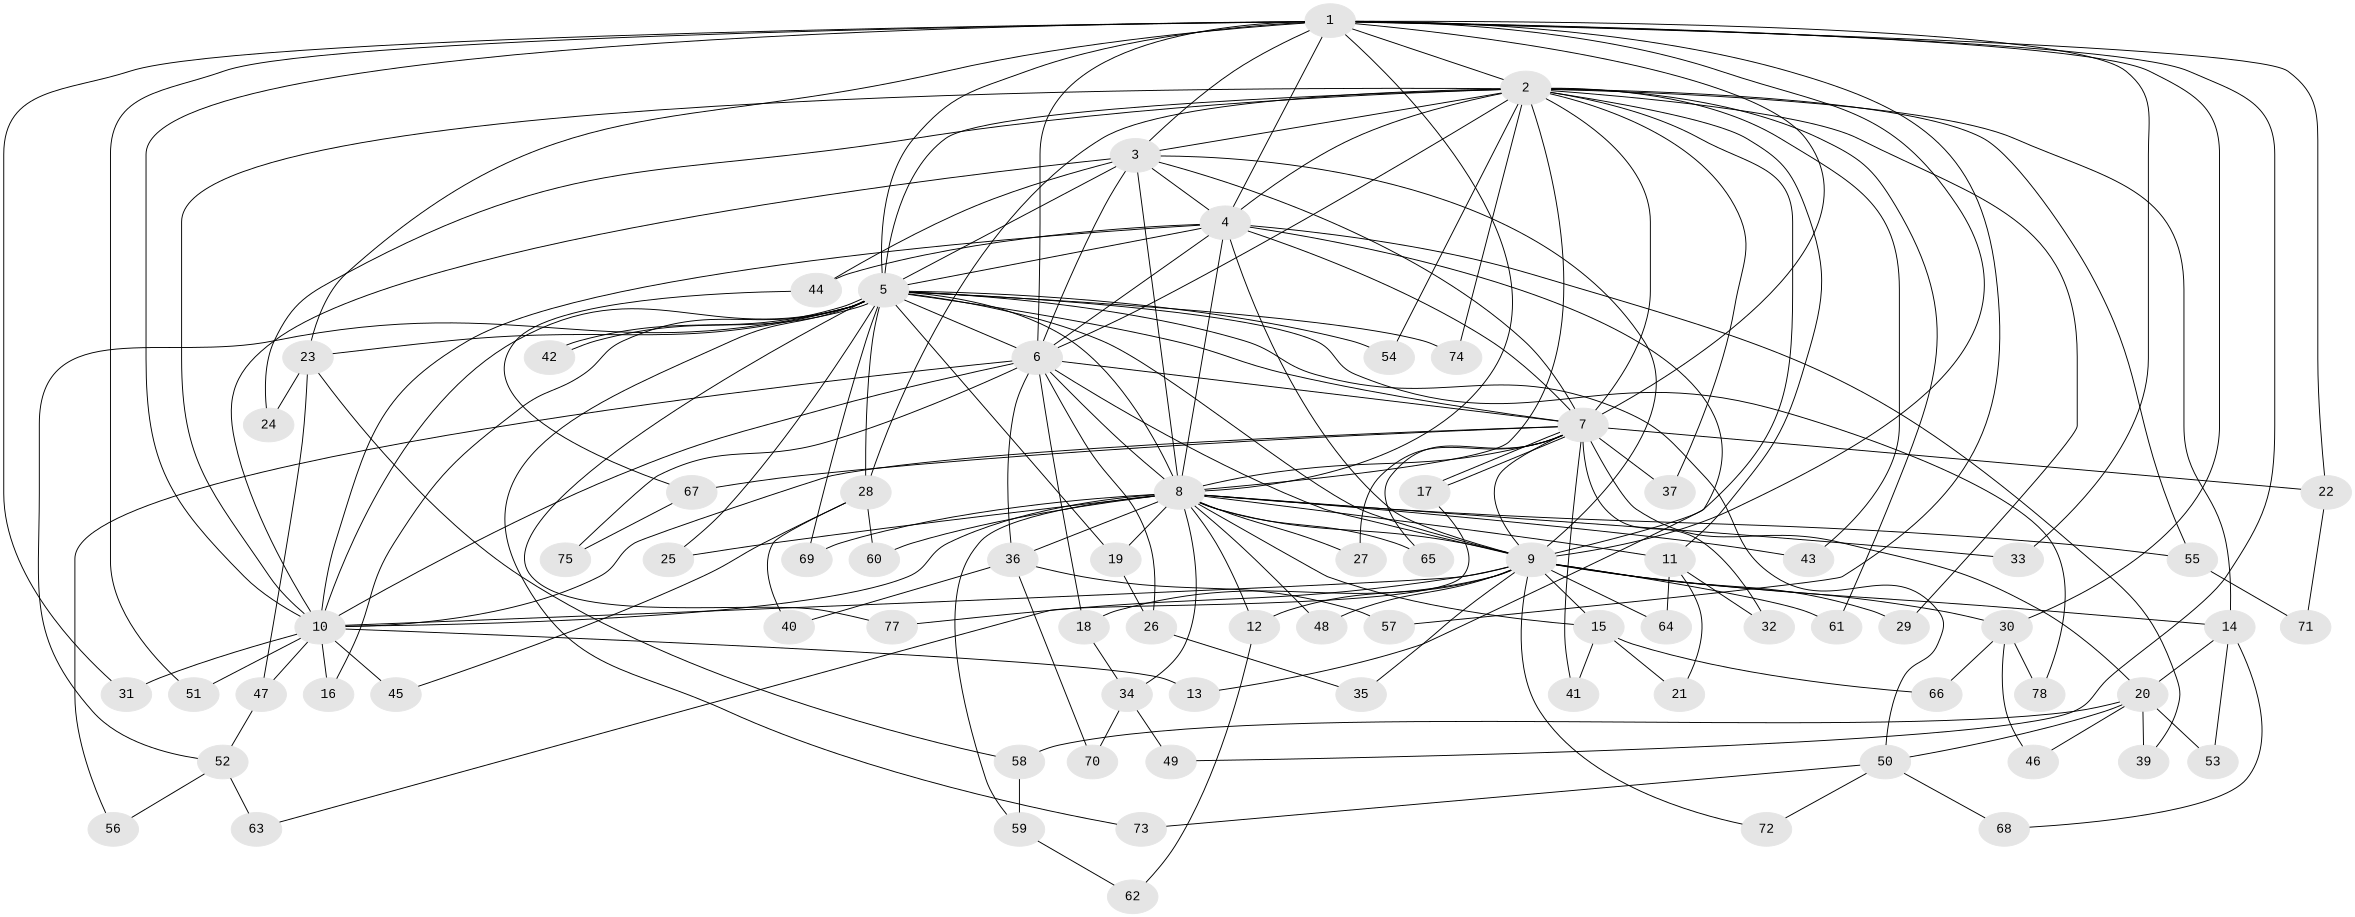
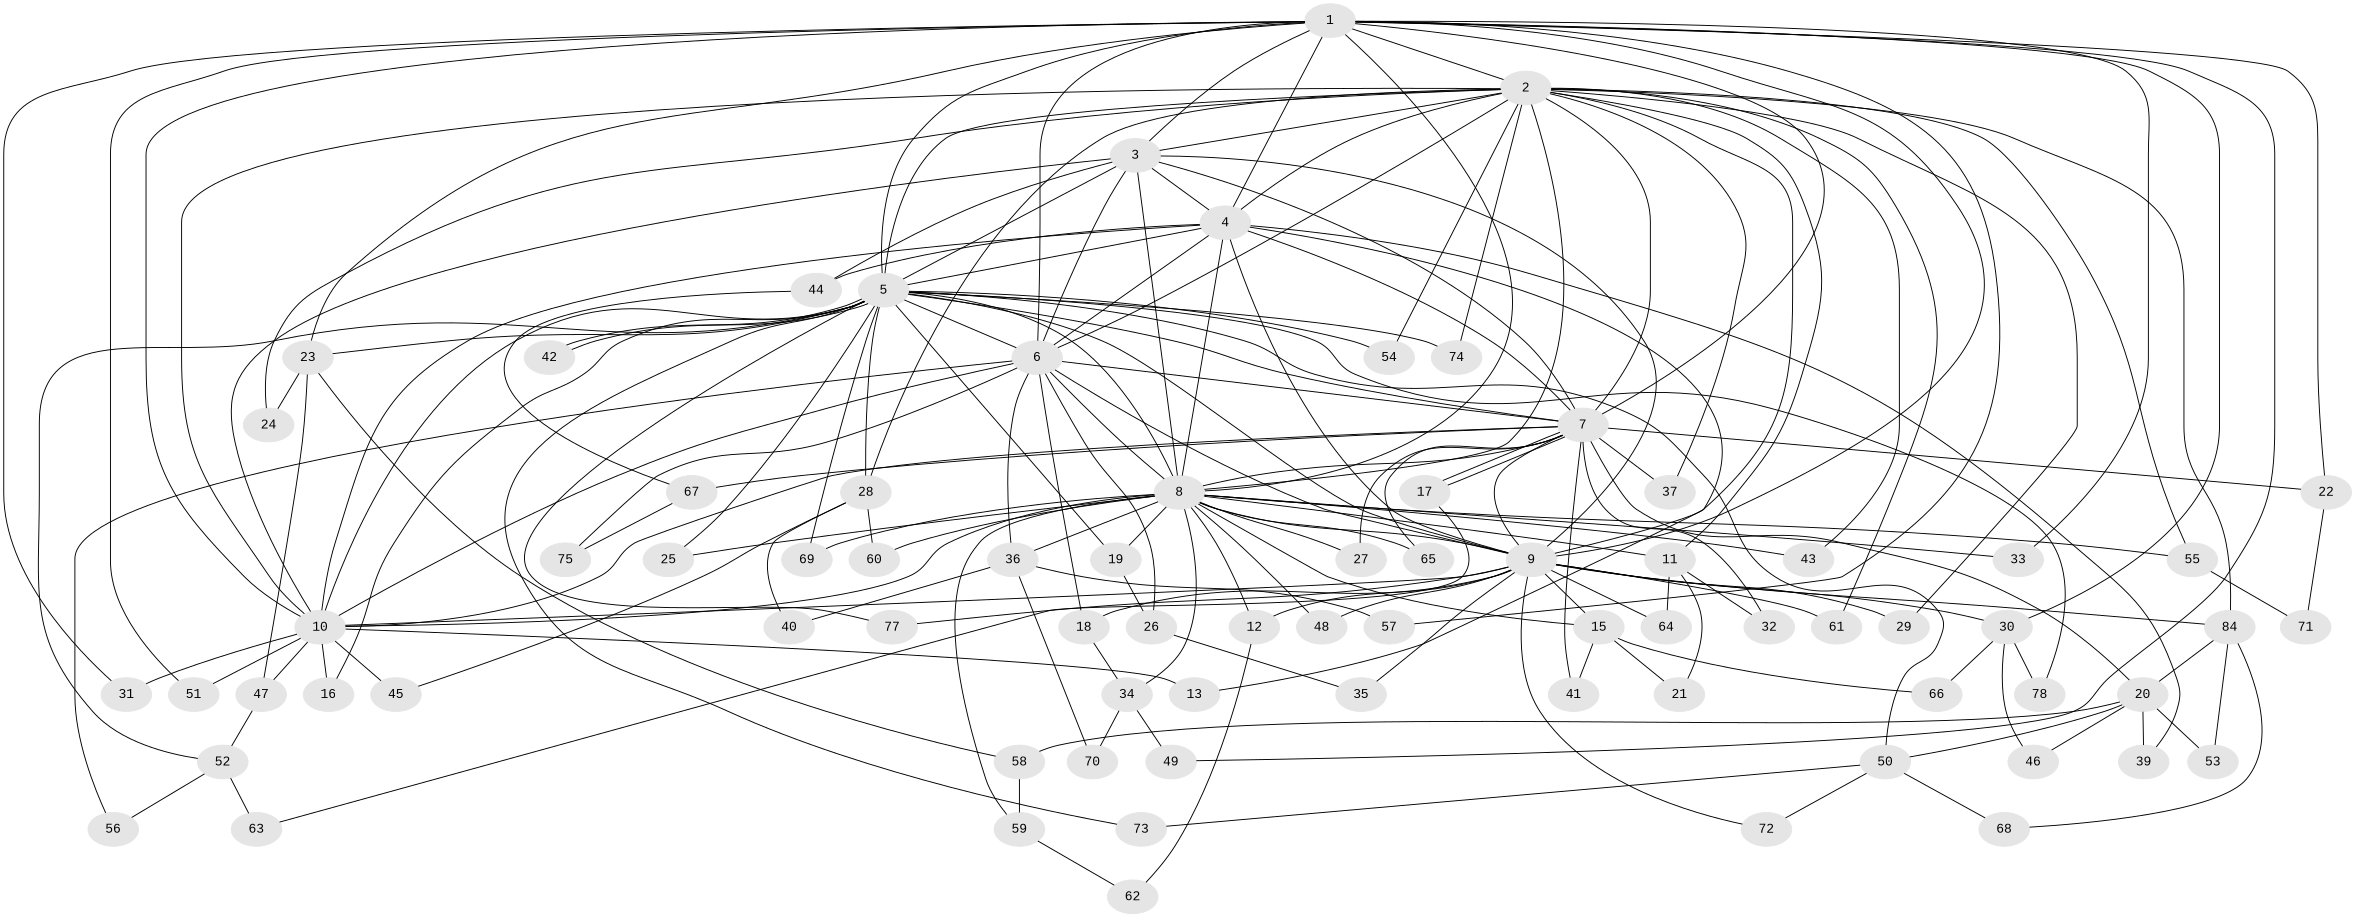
node "14": label "14" -> "84"
